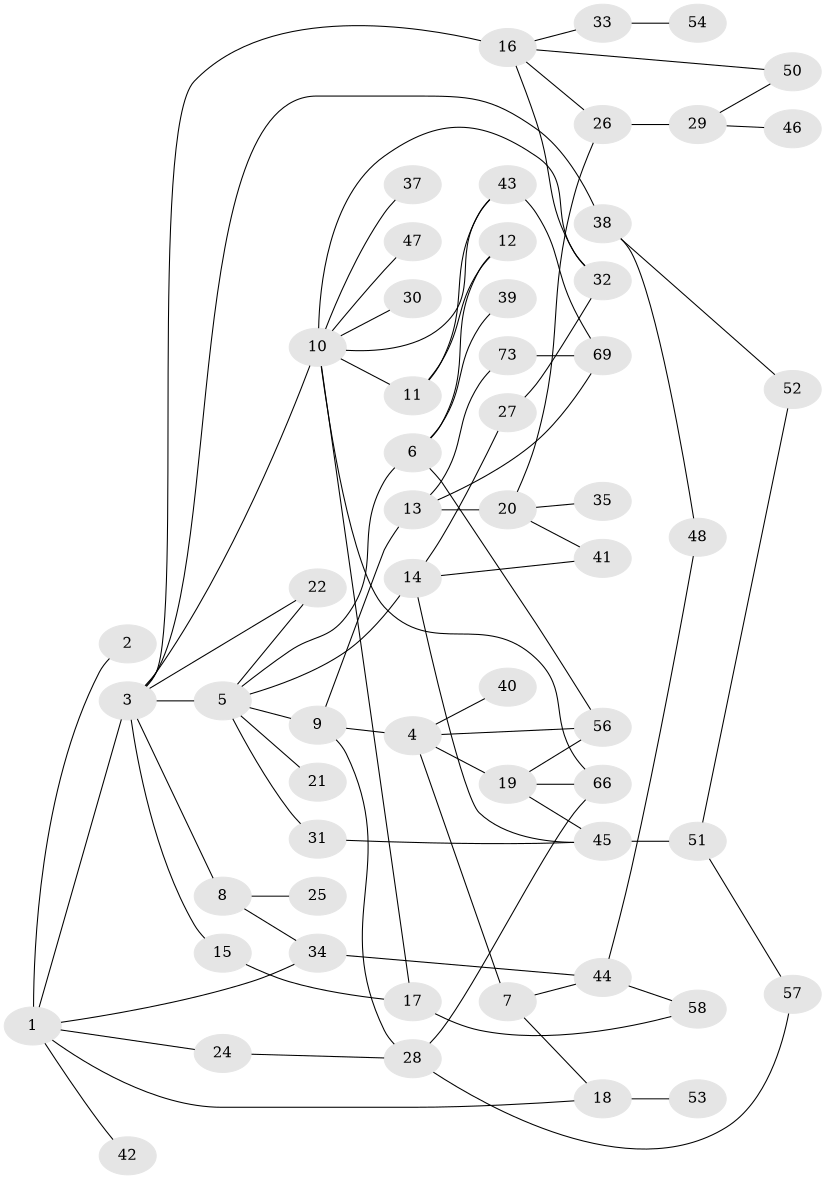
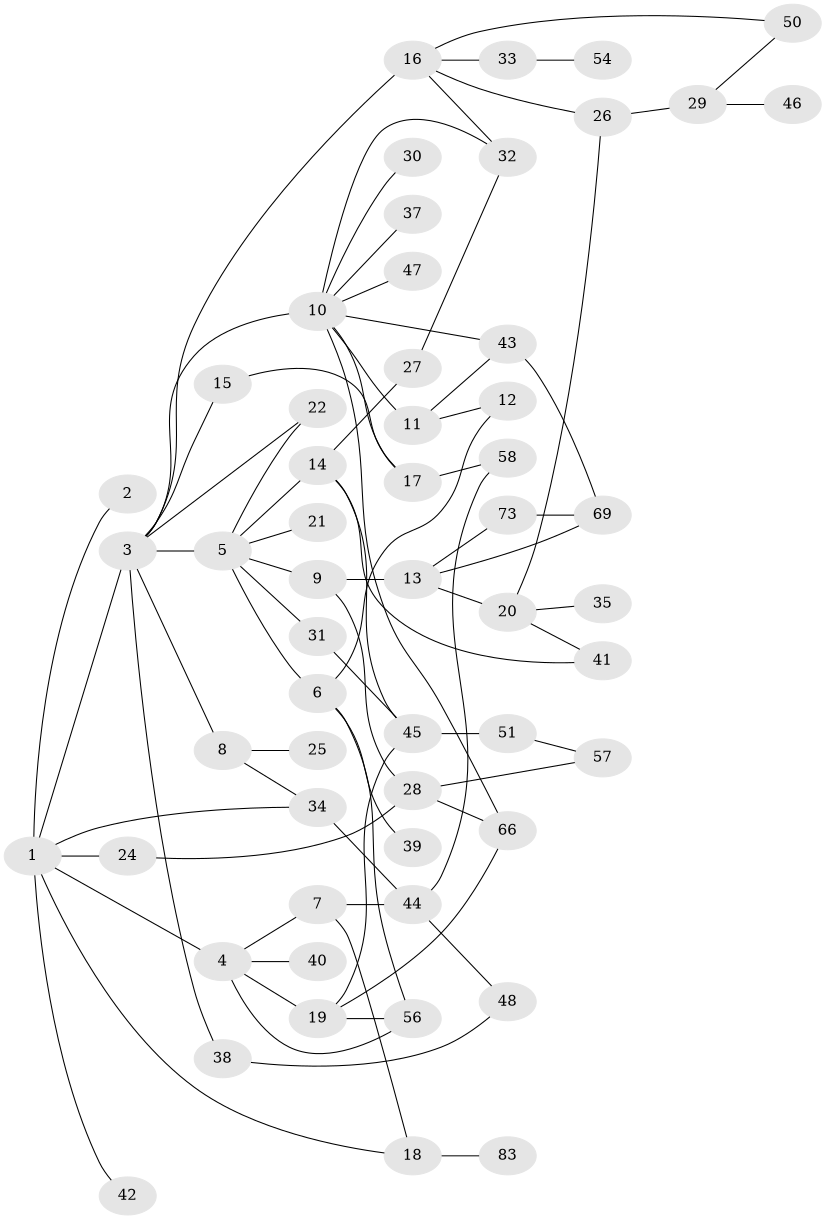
node "52": removed
edge "9" -- "4": now "1" -- "4"
node "53": label "53" -> "83"
